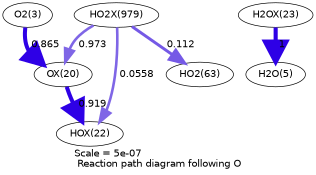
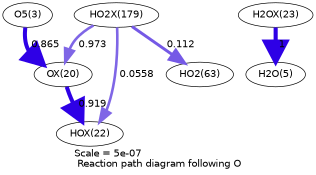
node "O2(3)": label "O2(3)" -> "O5(3)"
node "HO2X(979)": label "HO2X(979)" -> "HO2X(179)"
